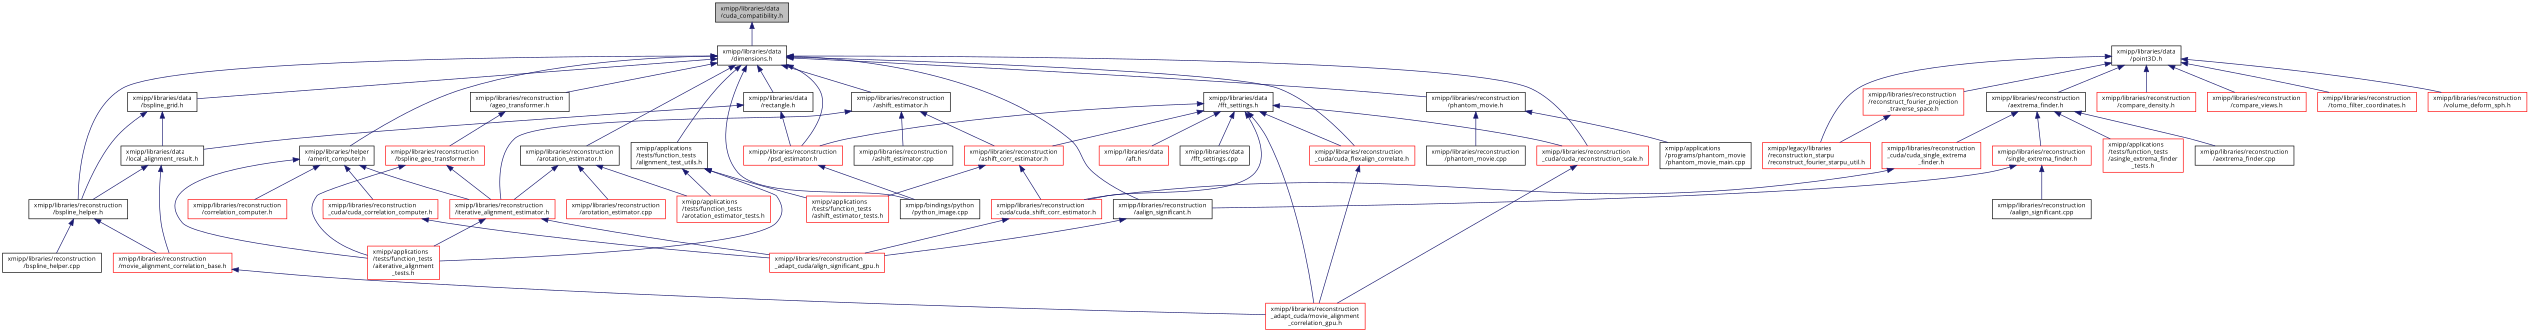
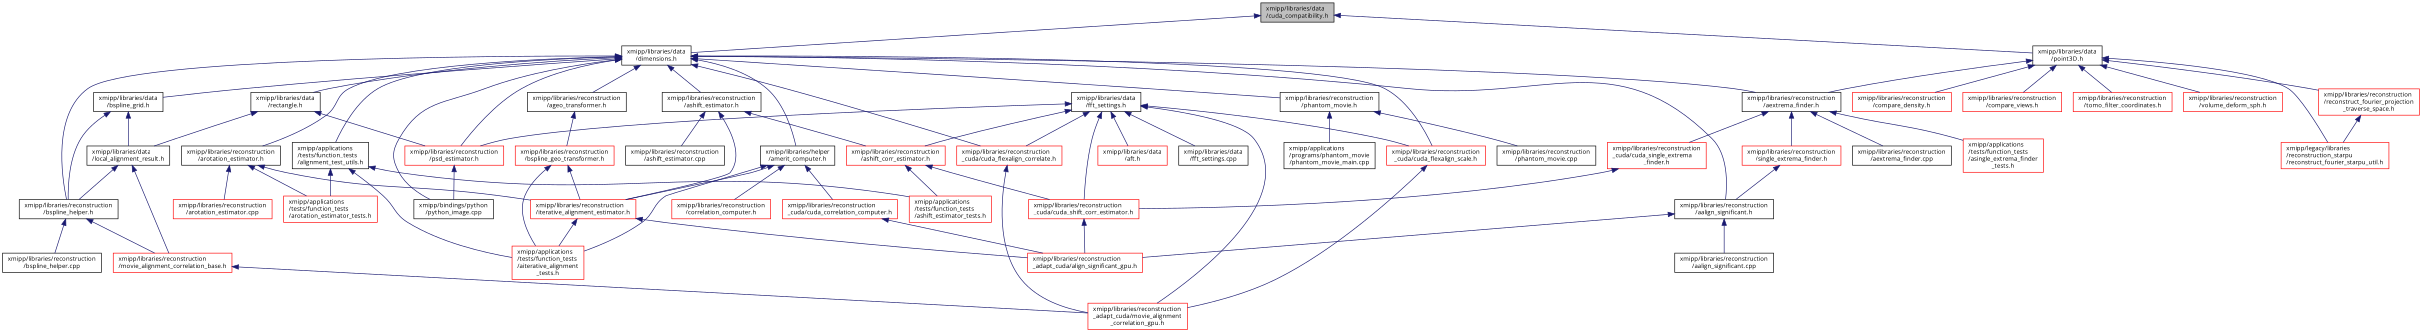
edge "xmipp/libraries/data /point3D.h" -> "xmipp/libraries/data /cuda_compatibility.h": added
edge "xmipp/libraries/reconstruction /aextrema_finder.h" -> "xmipp/libraries/data /dimensions.h": added
node "xmipp/libraries/reconstruction _cuda/cuda_reconstruction_scale.h": label "xmipp/libraries/reconstruction _cuda/cuda_reconstruction_scale.h" -> "xmipp/libraries/reconstruction _cuda/cuda_flexalign_scale.h"
edge "xmipp/libraries/reconstruction /aalign_significant.cpp" -> "xmipp/libraries/reconstruction /single_extrema_finder.h": now "xmipp/libraries/reconstruction /aalign_significant.cpp" -> "xmipp/libraries/reconstruction /aalign_significant.h"
